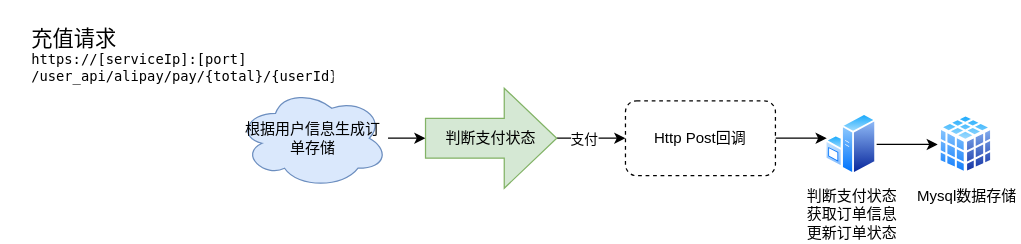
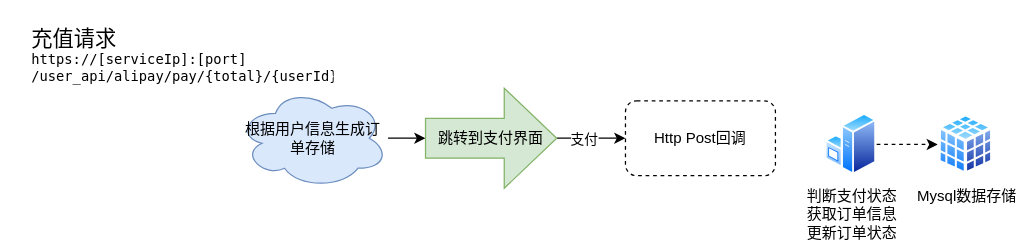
node "判断支付状态": label "判断支付状态" -> "跳转到支付界面"
edge "Http Post回调" -> "判断支付状态 获取订单信息 更新订单状态": removed
edge "判断支付状态 获取订单信息 更新订单状态" -> "Mysql数据存储": style solid -> dashed
